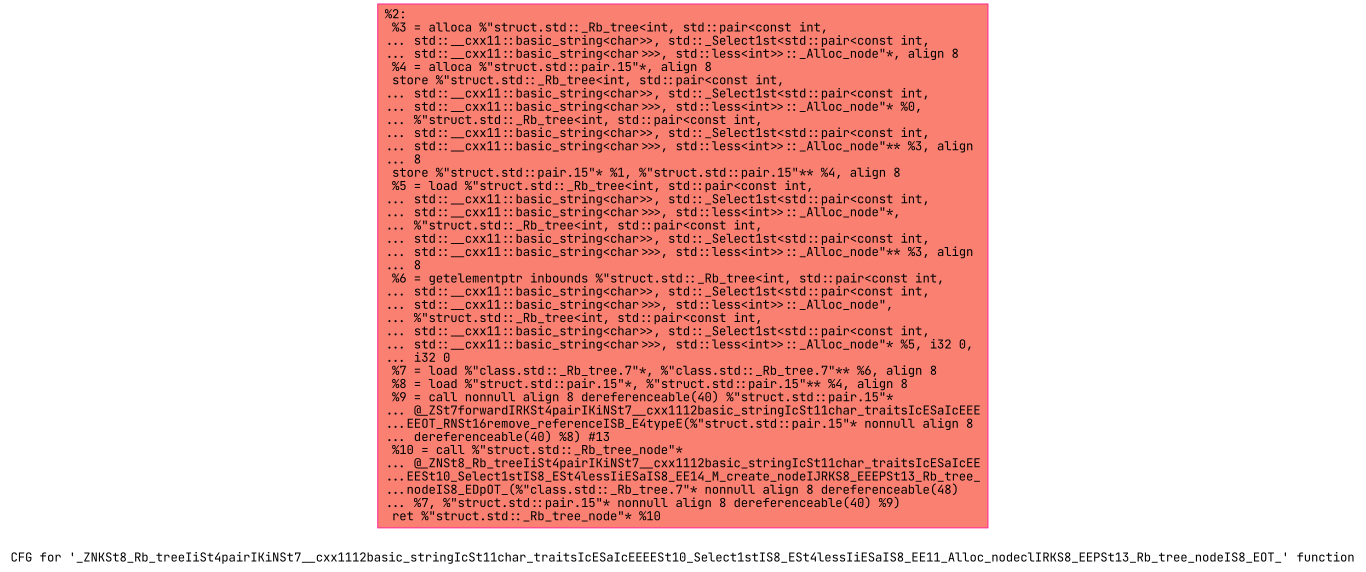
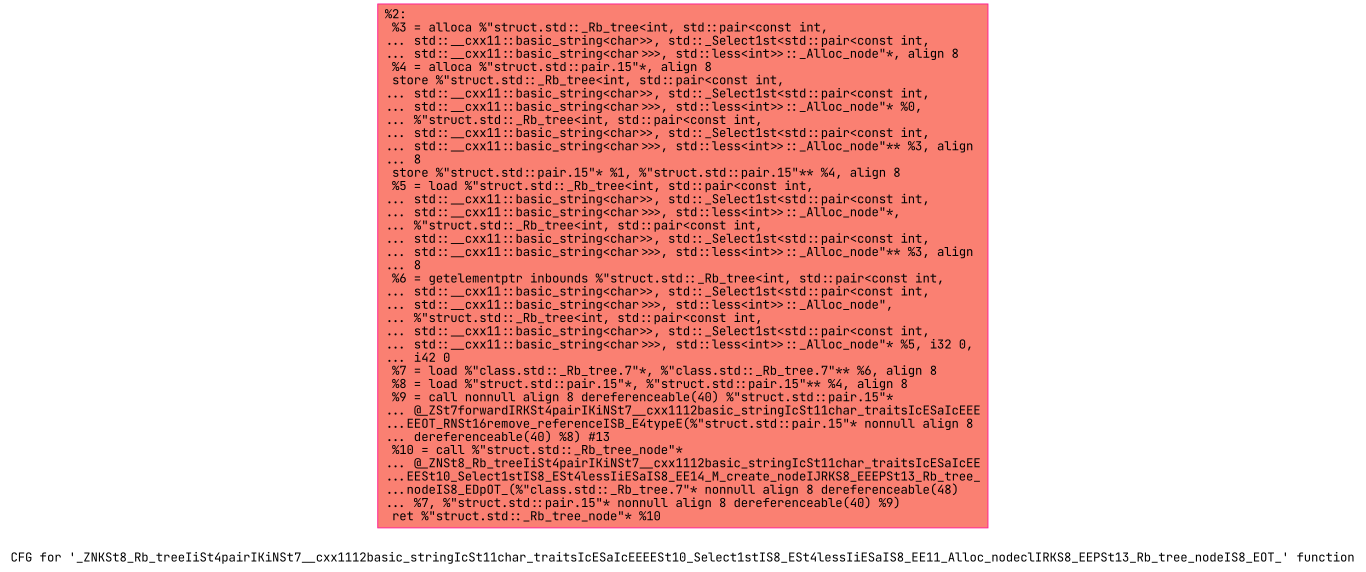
node "%2:": text "... i32 0" -> "... i42 0"
